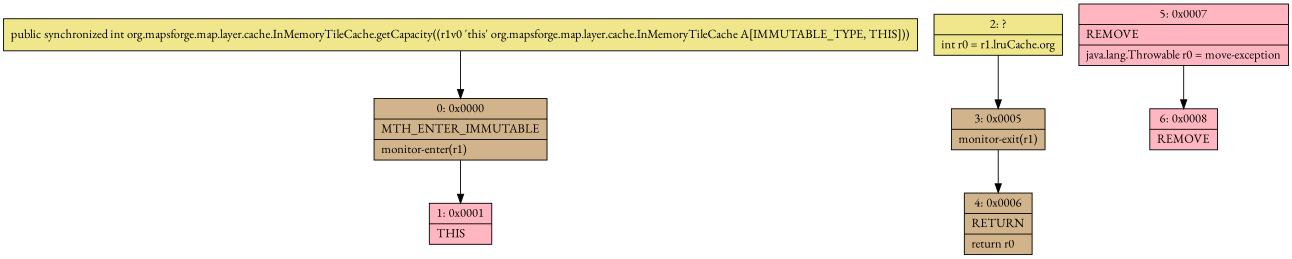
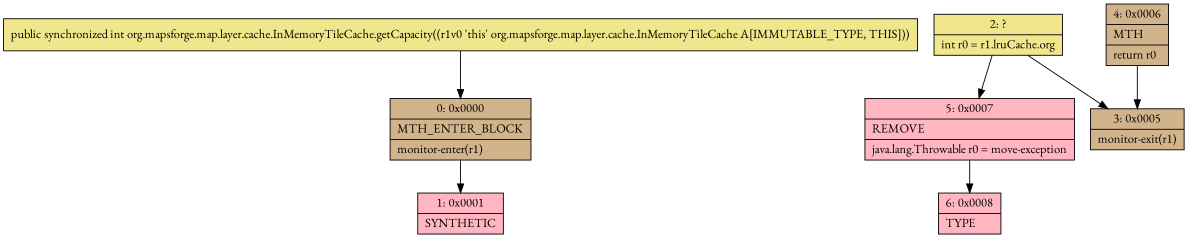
edge "2: ?" -> "5: 0x0007": added
node "0: 0x0000": text "MTH_ENTER_IMMUTABLE" -> "MTH_ENTER_BLOCK"
node "6: 0x0008": text "REMOVE" -> "TYPE"
edge "3: 0x0005" -> "4: 0x0006": reversed
node "4: 0x0006": text "RETURN" -> "MTH"
node "1: 0x0001": text "THIS" -> "SYNTHETIC"
